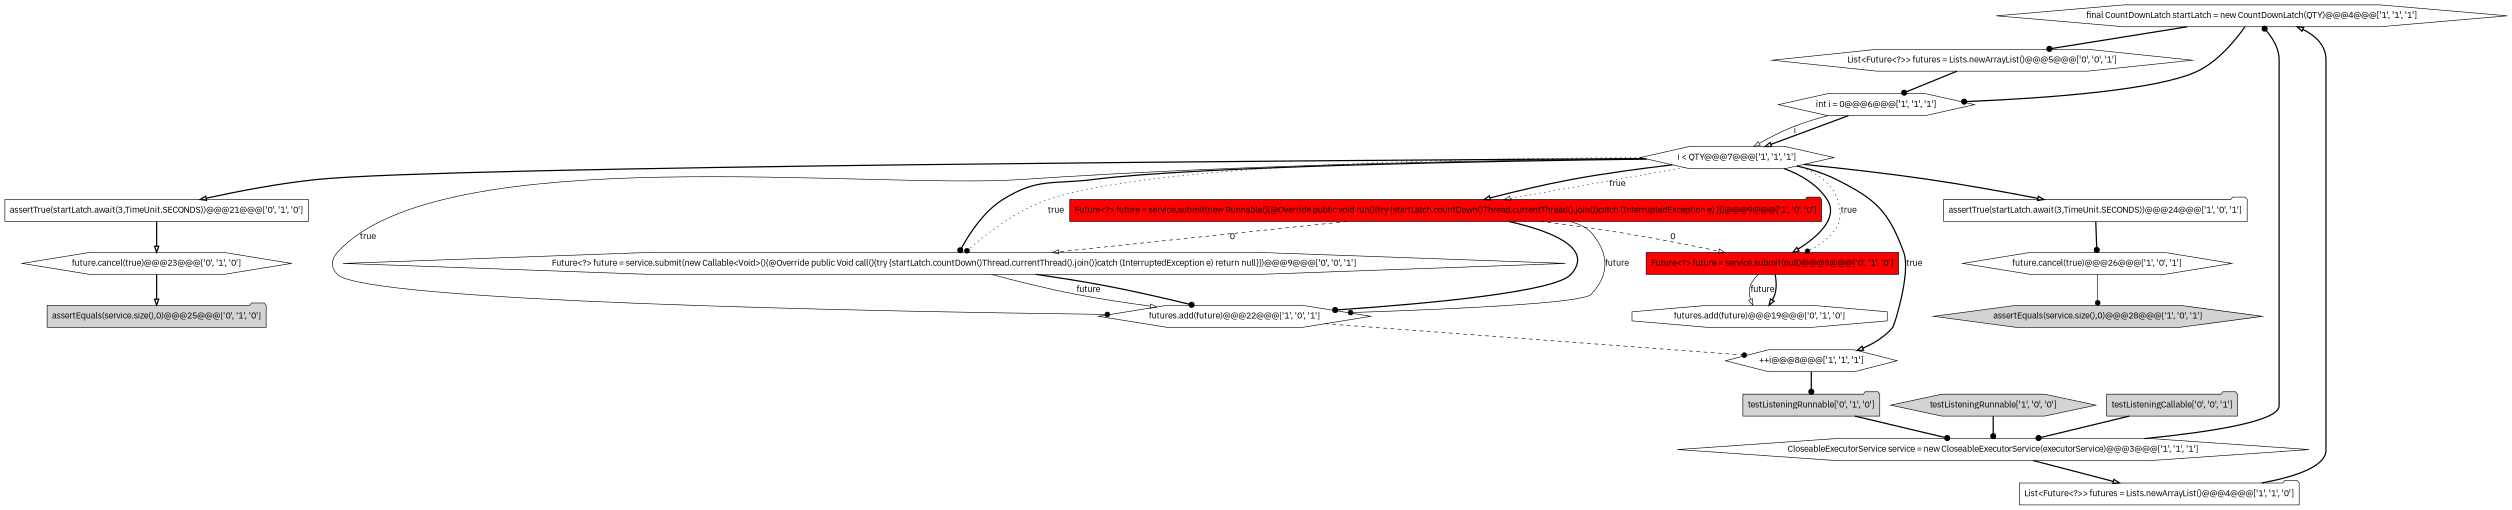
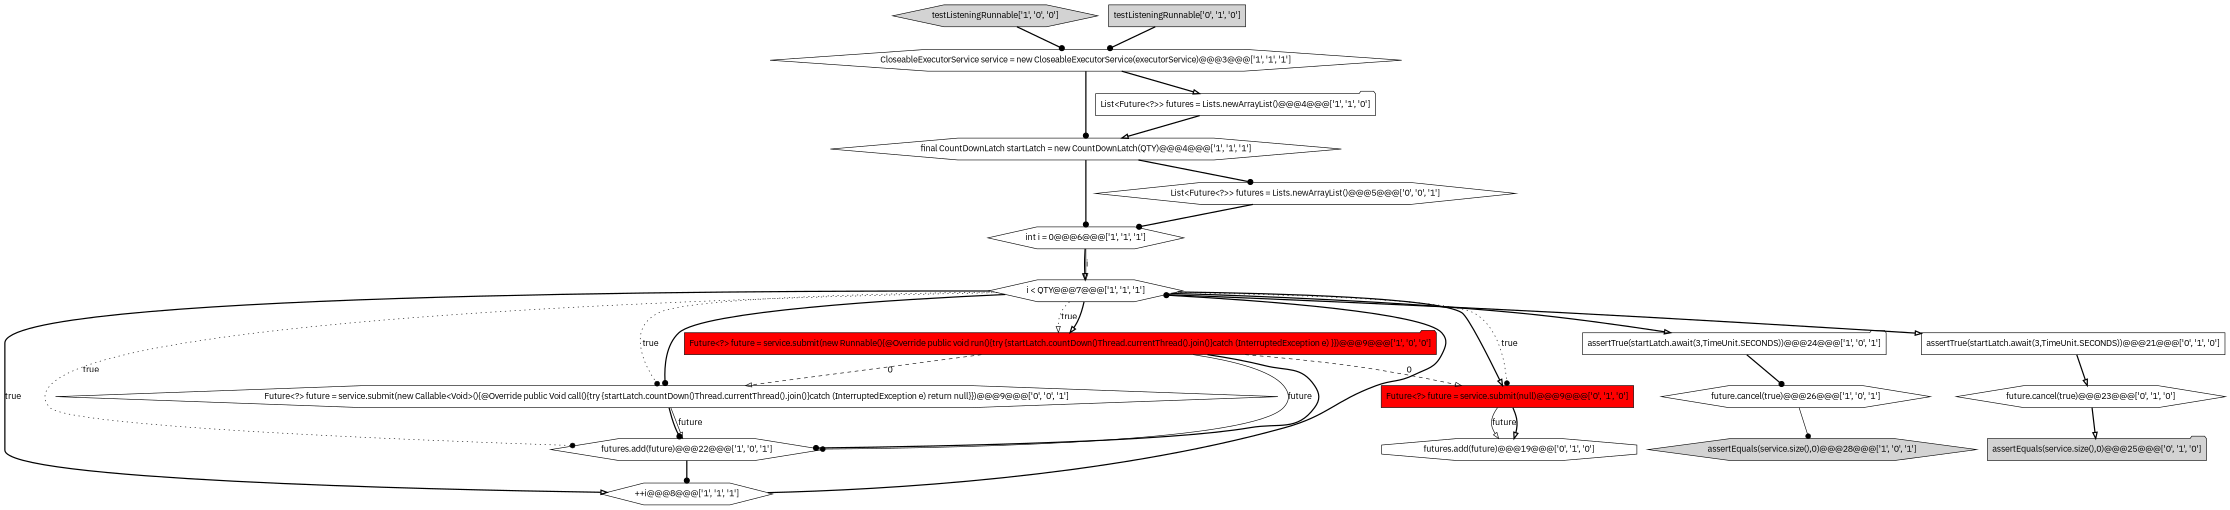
edge "i < QTY@@@7@@@['1', '1', '1']" -> "futures.add(future)@@@22@@@['1', '0', '1']": style solid -> dotted
edge "futures.add(future)@@@22@@@['1', '0', '1']" -> "++i@@@8@@@['1', '1', '1']": style dashed -> bold
edge "++i@@@8@@@['1', '1', '1']" -> "testListeningRunnable['0', '1', '0']": now "++i@@@8@@@['1', '1', '1']" -> "i < QTY@@@7@@@['1', '1', '1']"
node "testListeningRunnable['0', '1', '0']": shape folder -> box
node "testListeningCallable['0', '0', '1']": removed
